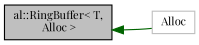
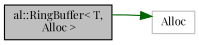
edge "Alloc" -> "al::RingBuffer< T, Alloc >": reversed
